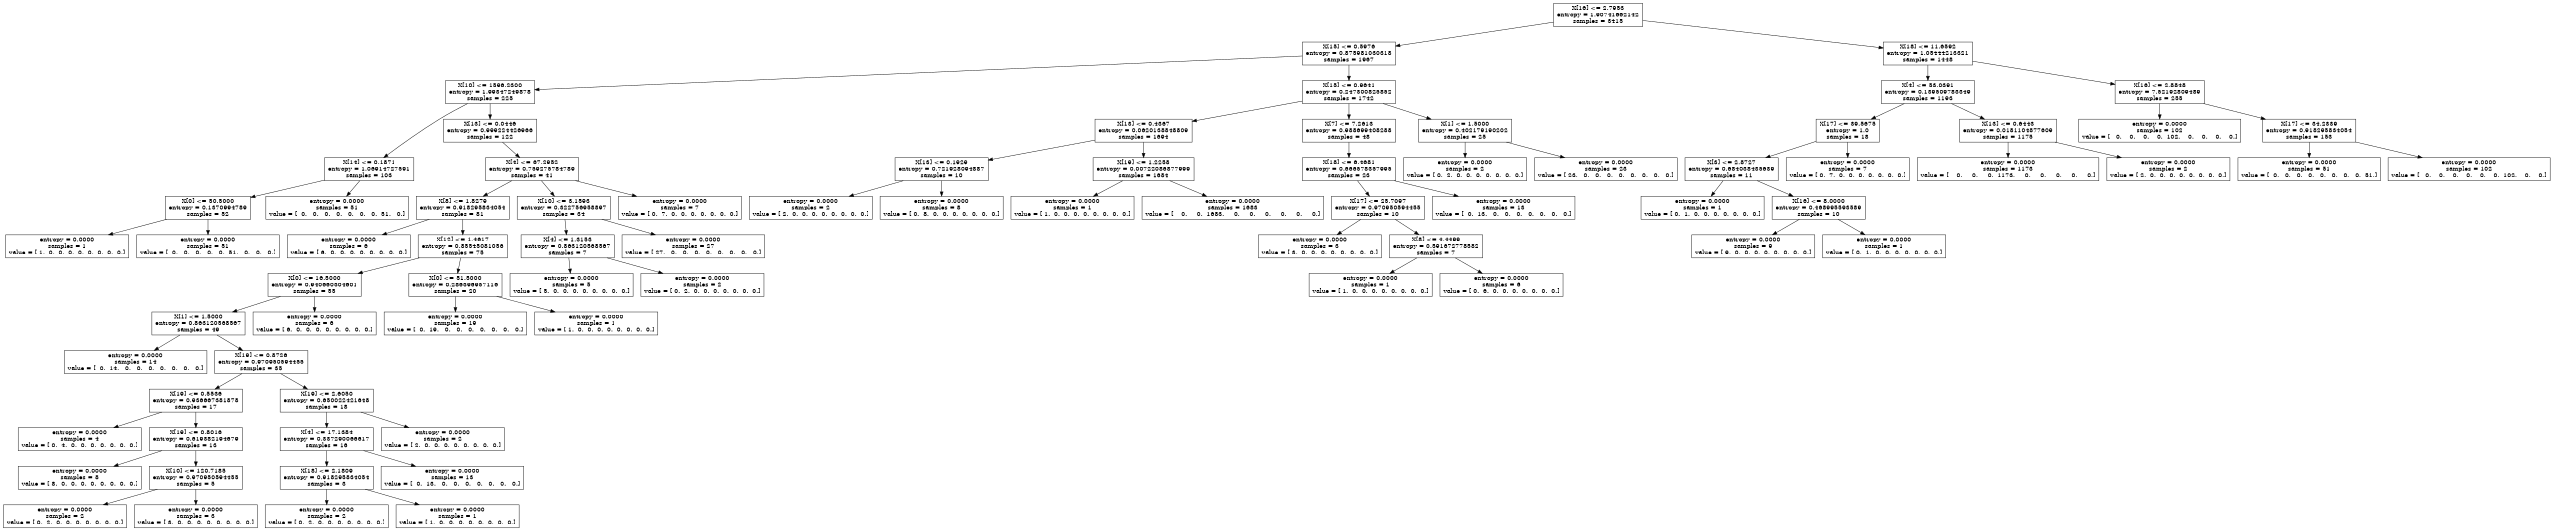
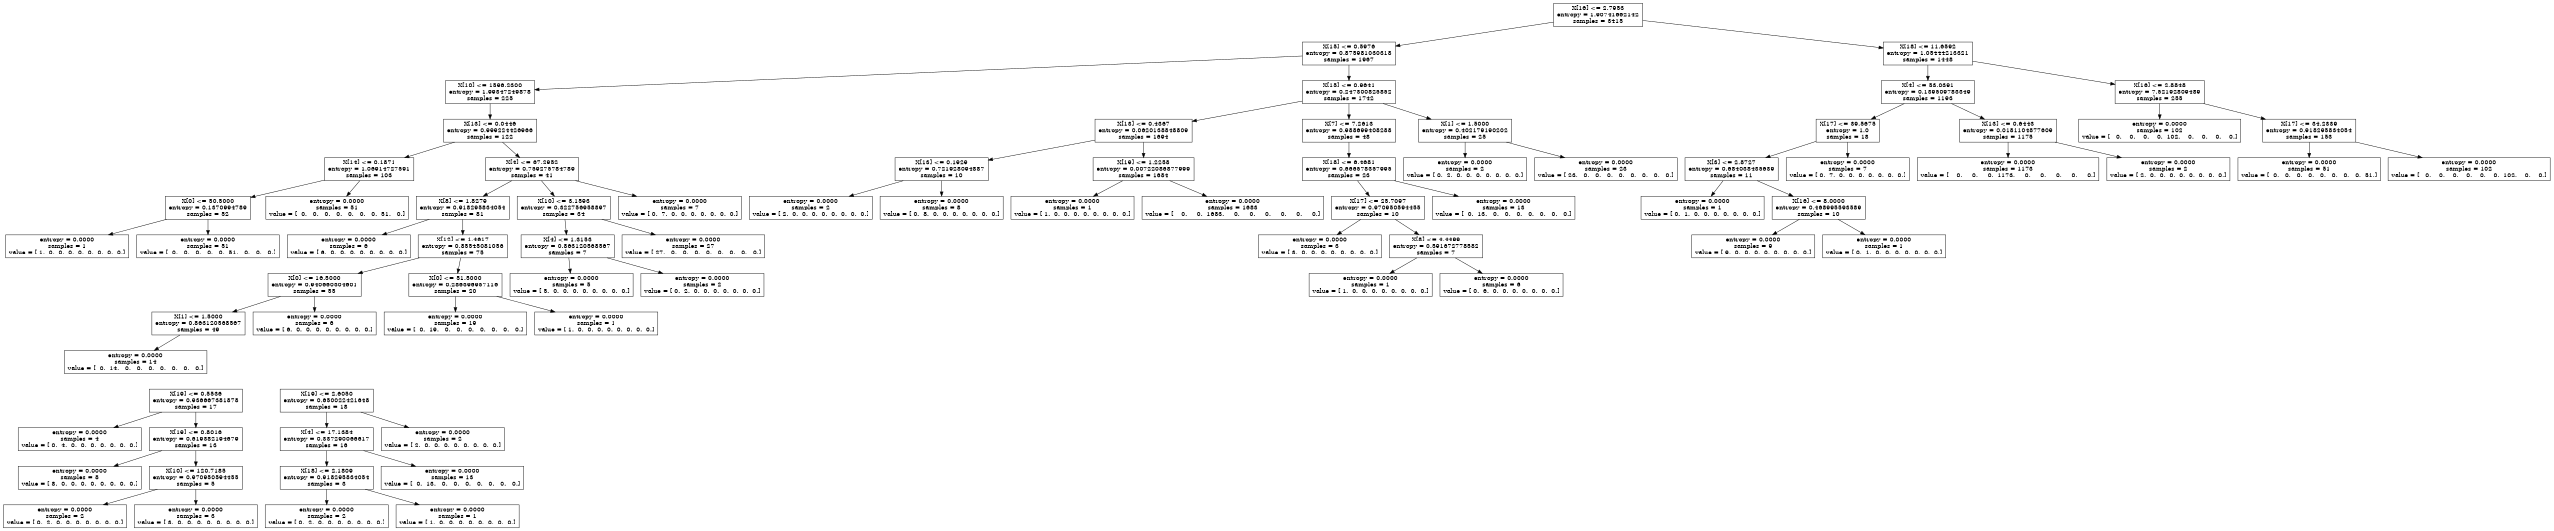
edge "X[10] <= 1596.2300 entropy = 1.99347249878 samples = 225" -> "X[14] <= 0.1871 entropy = 1.06914727591 samples = 103": now "X[13] <= 0.0446 entropy = 0.999224426966 samples = 122" -> "X[14] <= 0.1871 entropy = 1.06914727591 samples = 103"
node "X[19] <= 0.8726 entropy = 0.970950594455 samples = 35": removed
